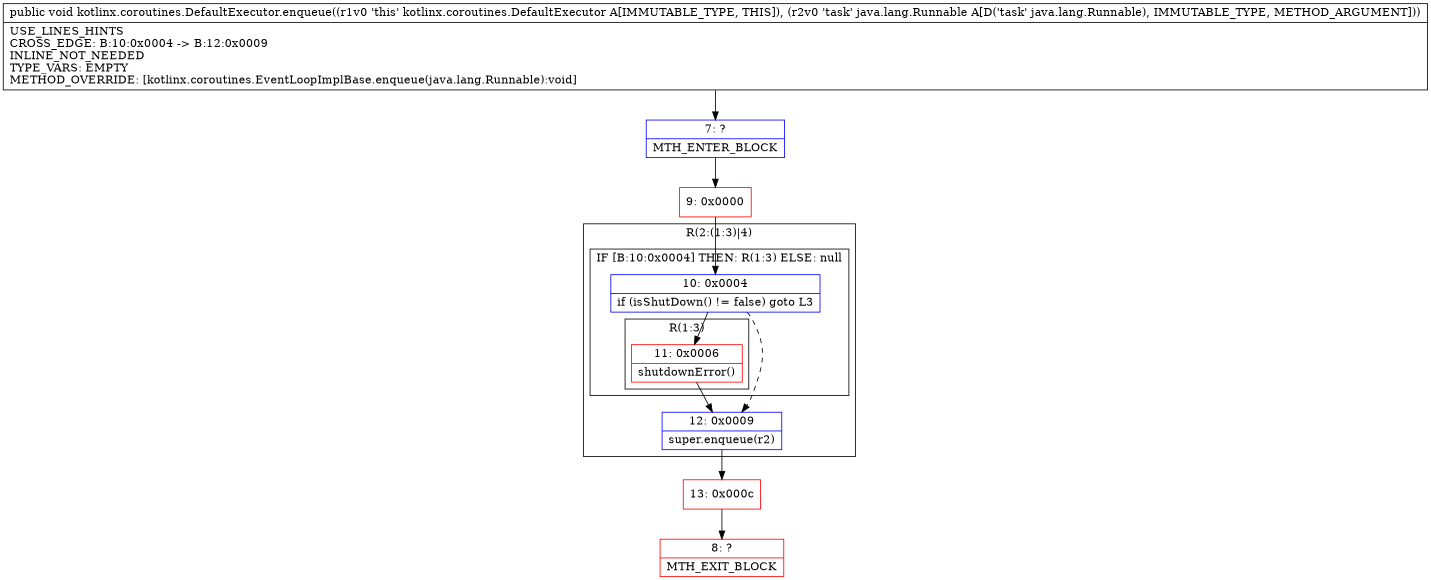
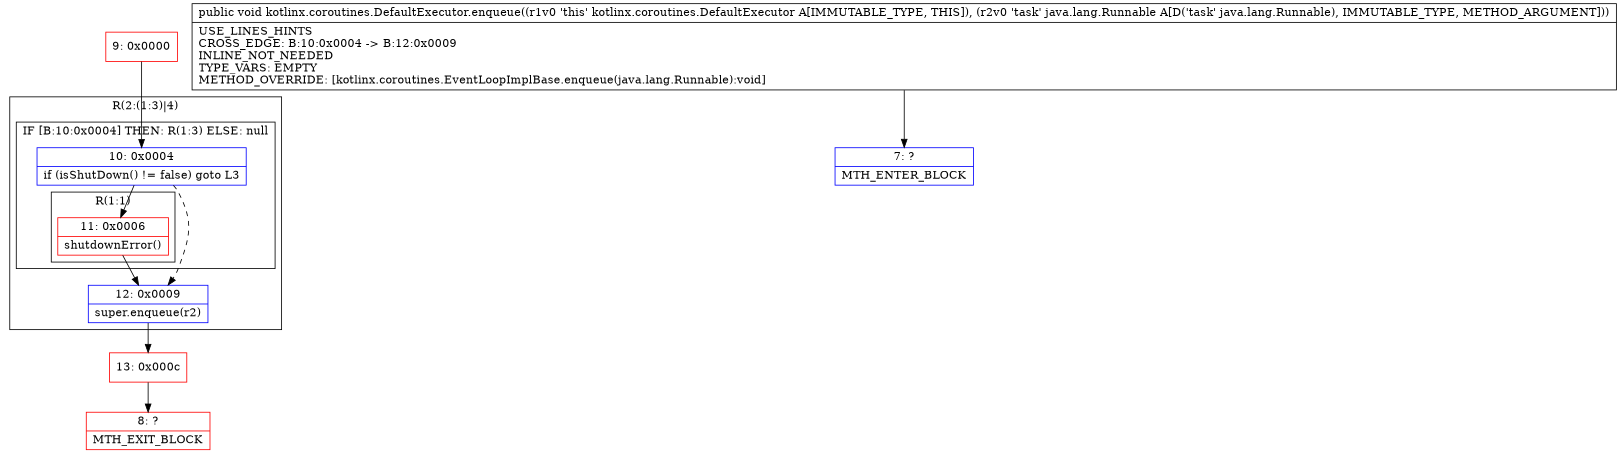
edge "7: ?" -> "9: 0x0000": removed
cluster "R(1:3)": label "R(1:3)" -> "R(1:1)"
